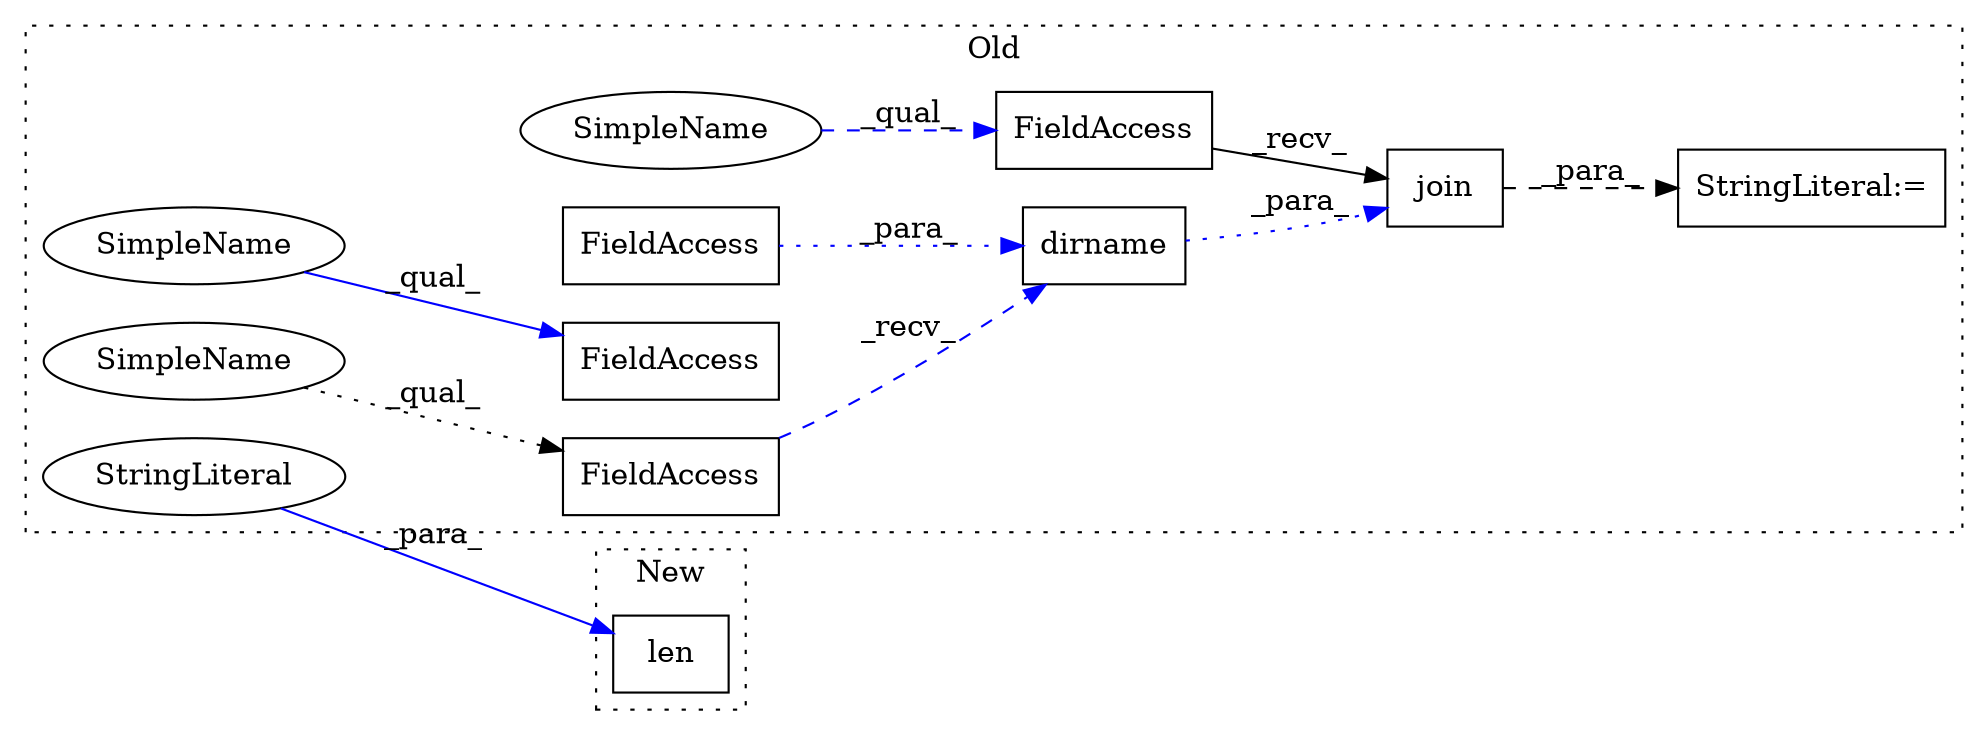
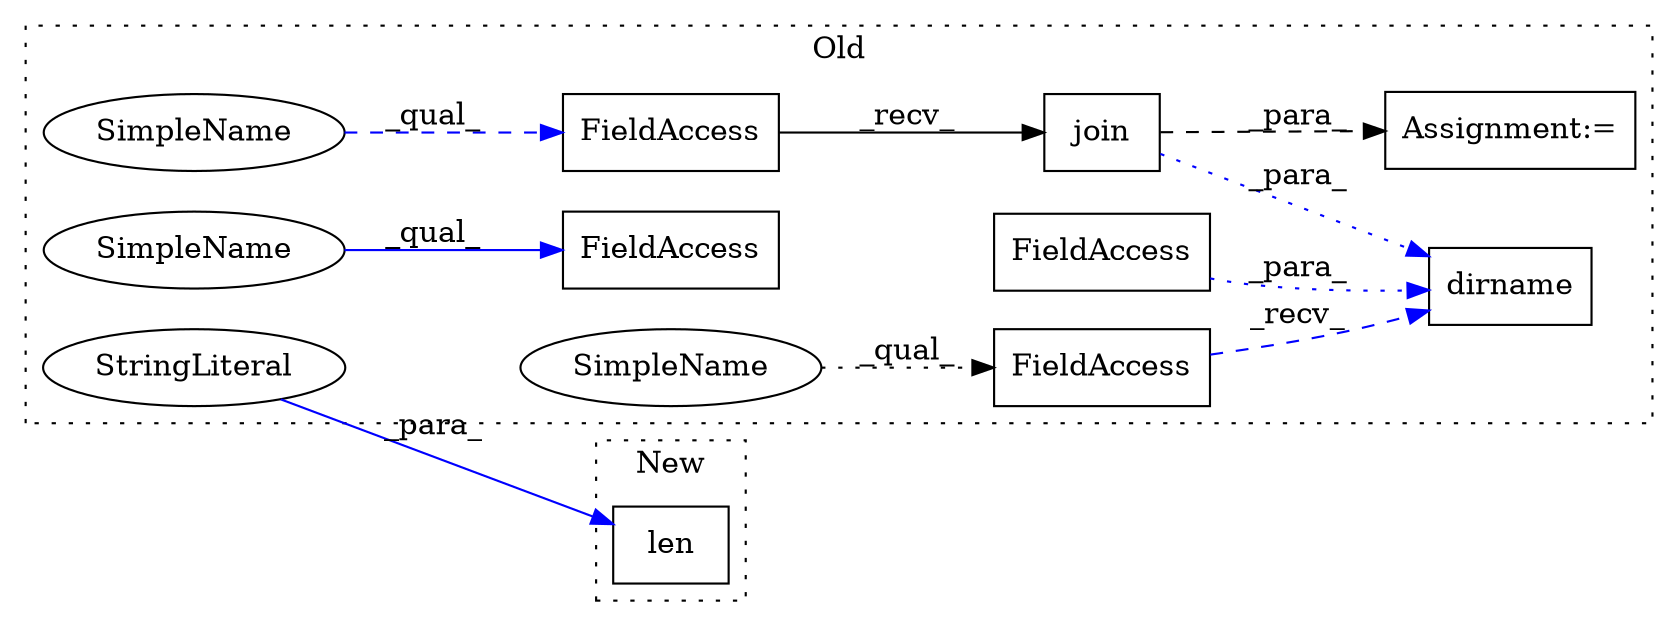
node "StringLiteral:=": label "StringLiteral:=" -> "Assignment:="
edge "dirname" -> "join": reversed
